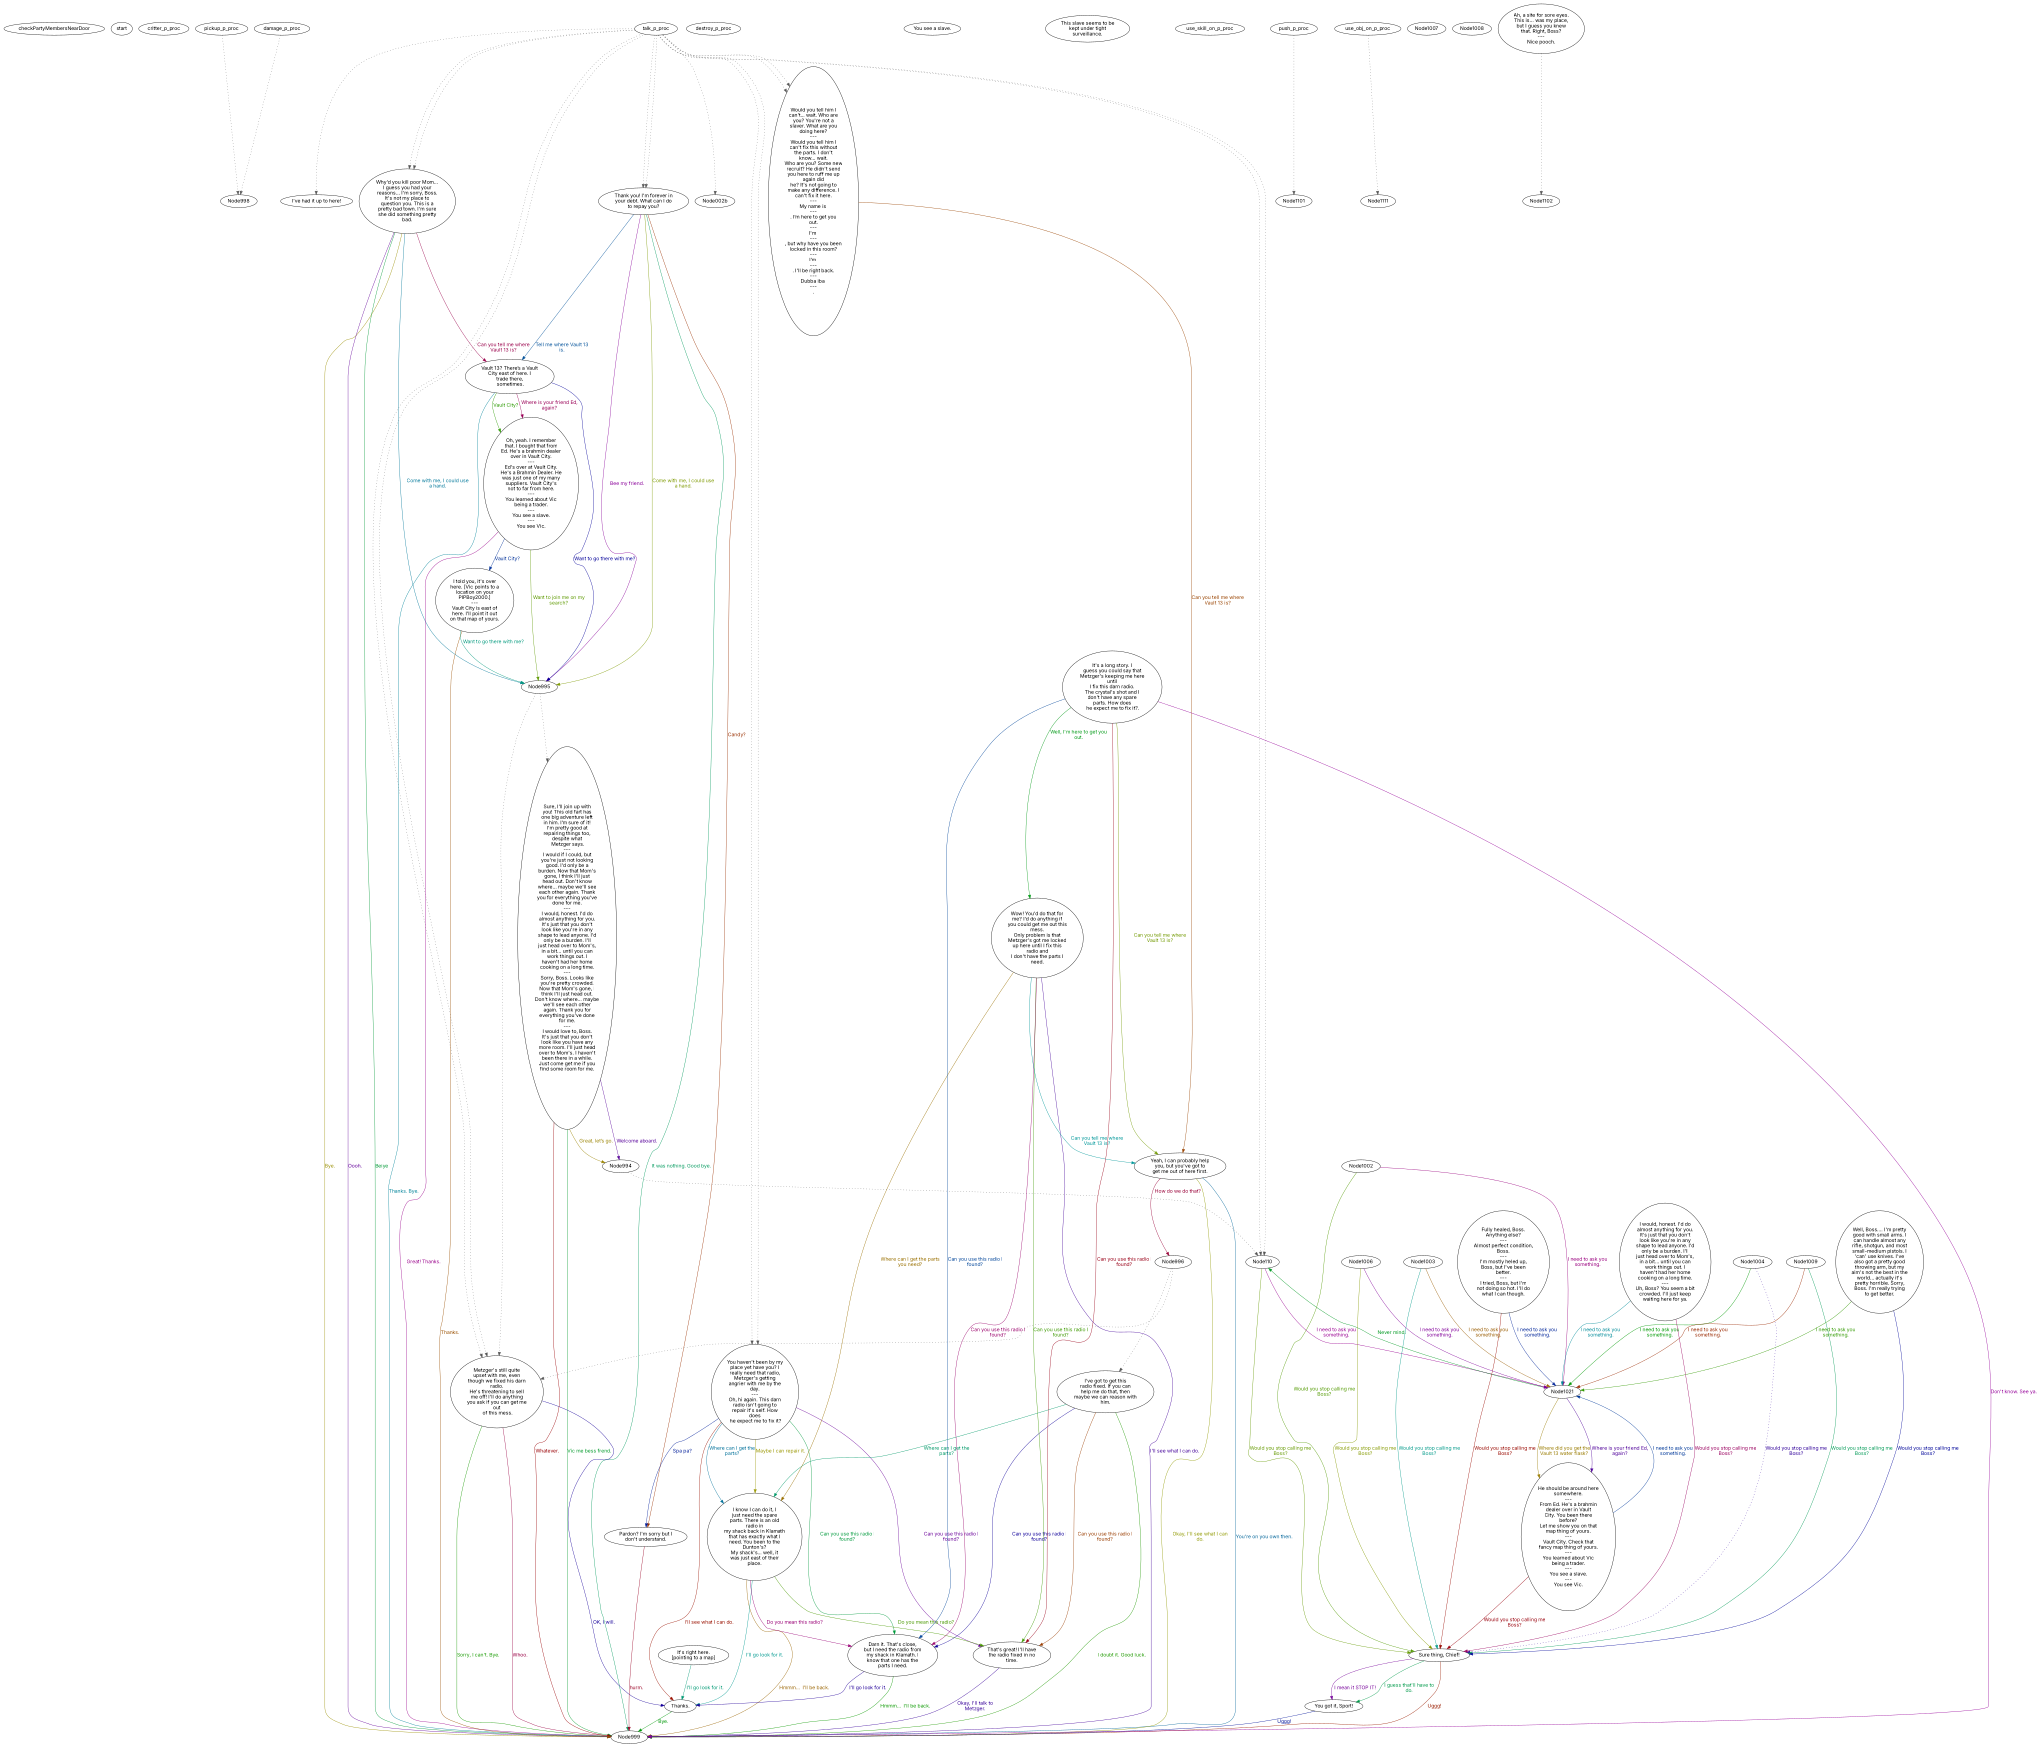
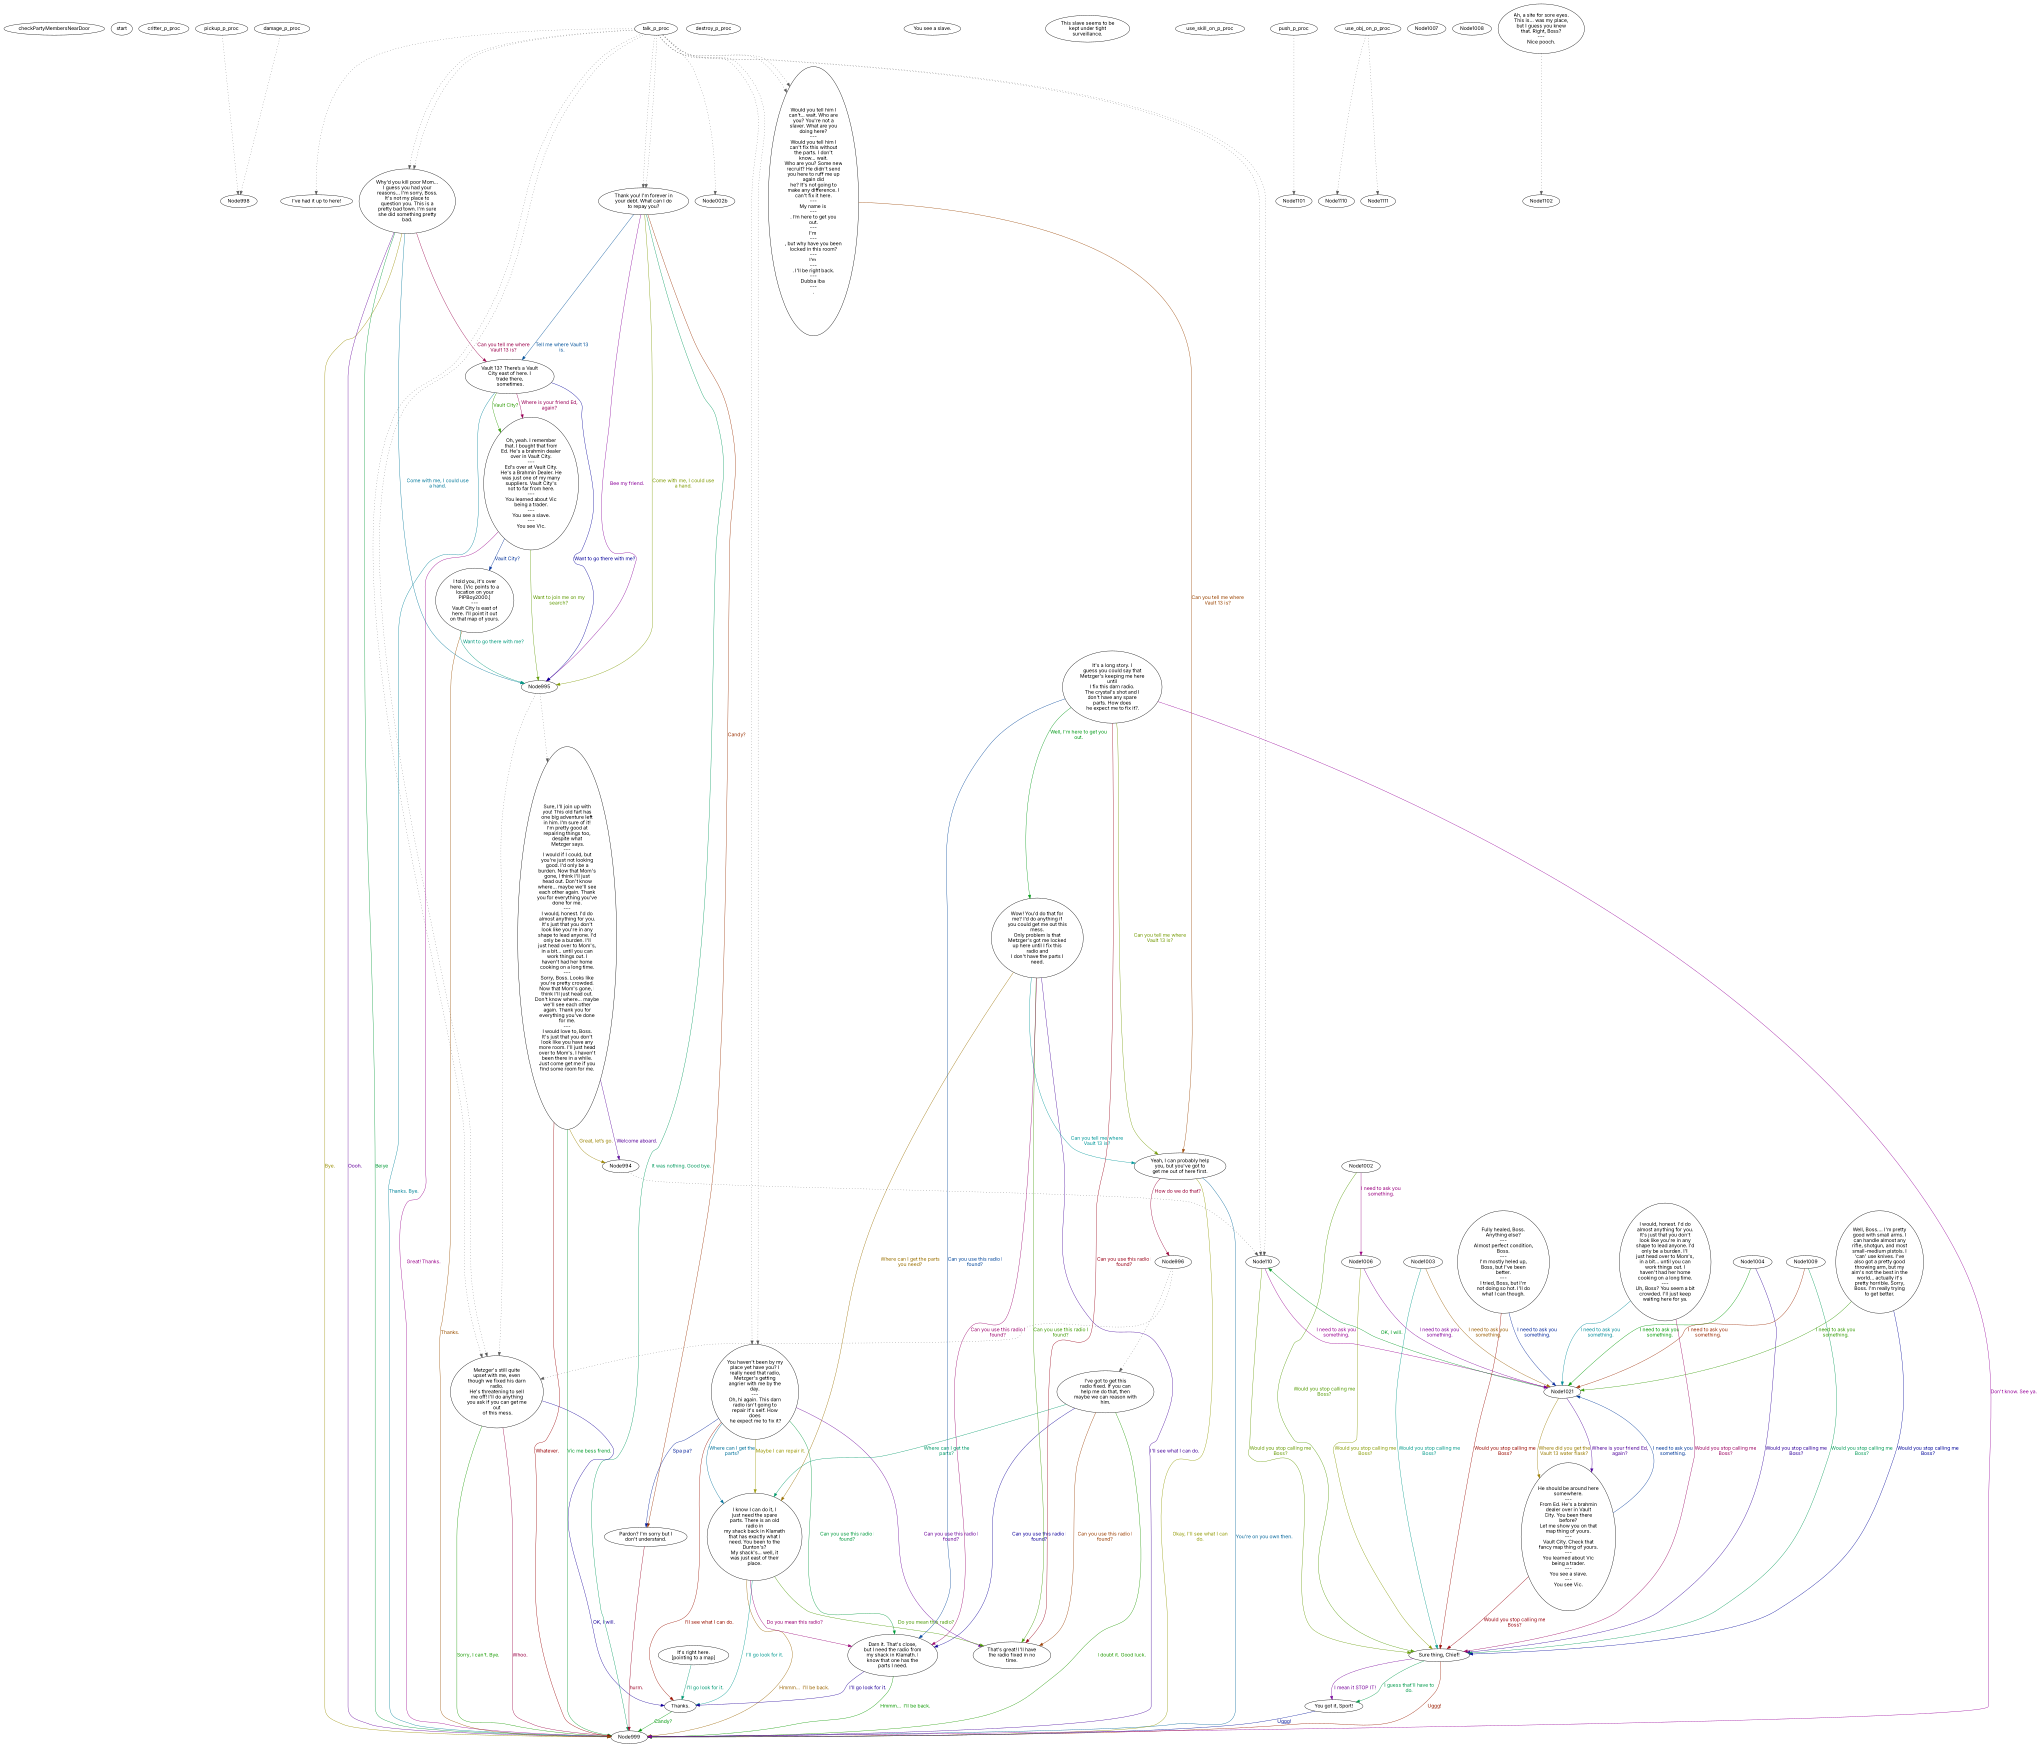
node "Node1110": added
edge "Node1002" -> "Node1021": now "Node1002" -> "Node1006"
edge "Node1021" -> "Node110": label "Never mind." -> "OK, I will."
edge "Node1004" -> "Sure thing, Chief!": style dotted -> solid
edge "Thanks." -> "Node999": label "Bye." -> "Candy?"
edge "That's great! I'll have the radio fixed in no time." -> "Node999": removed, label "Okay, I'll talk to Metzger."
